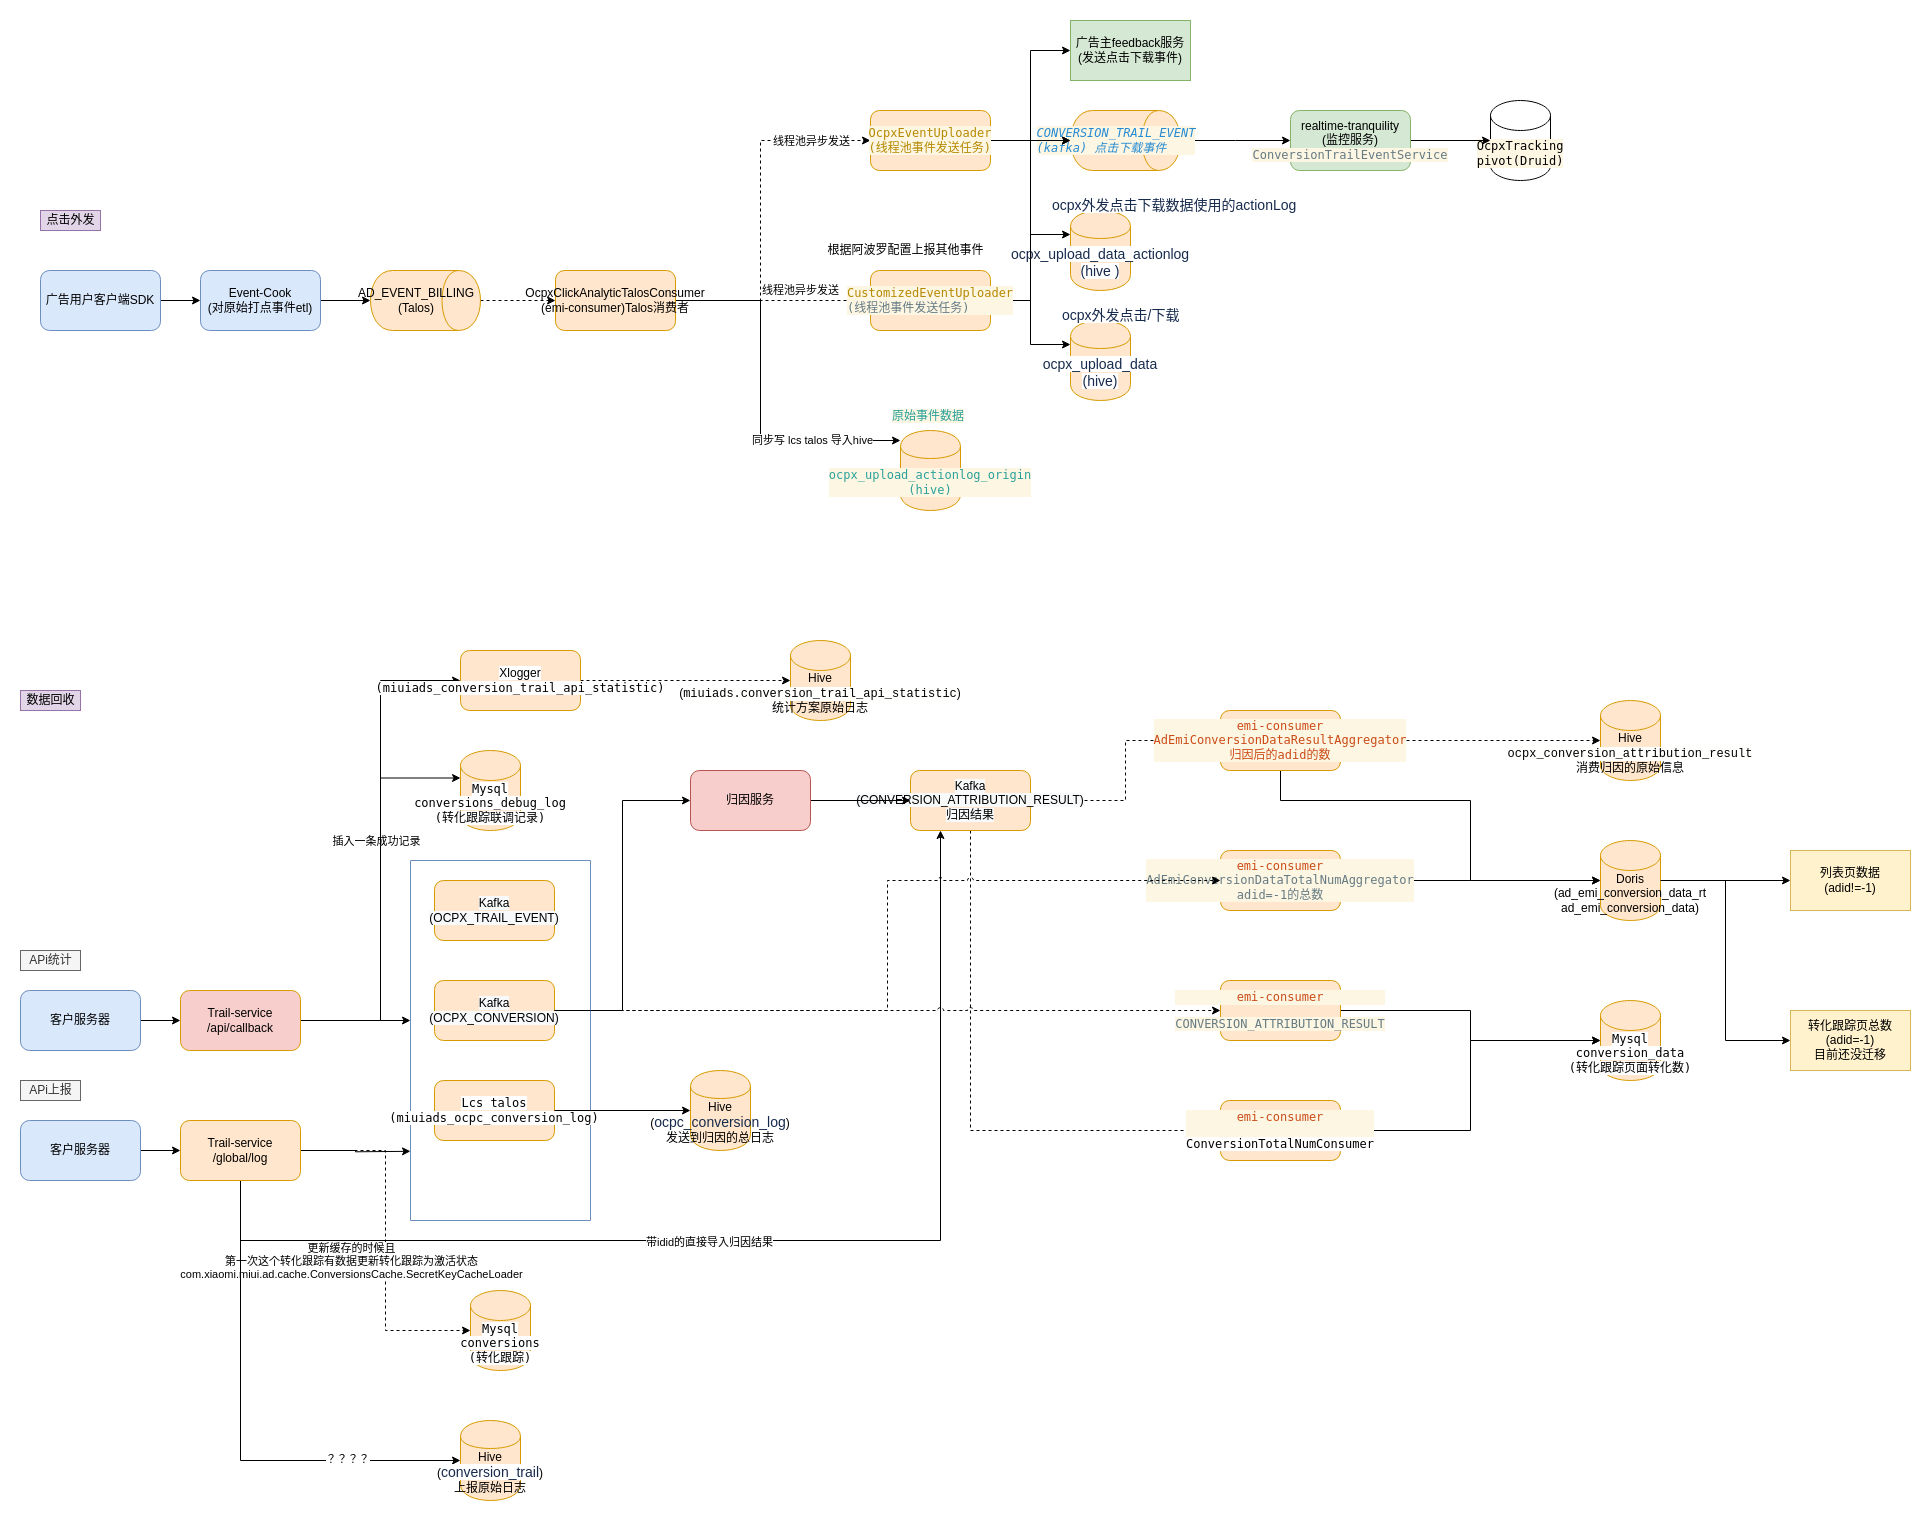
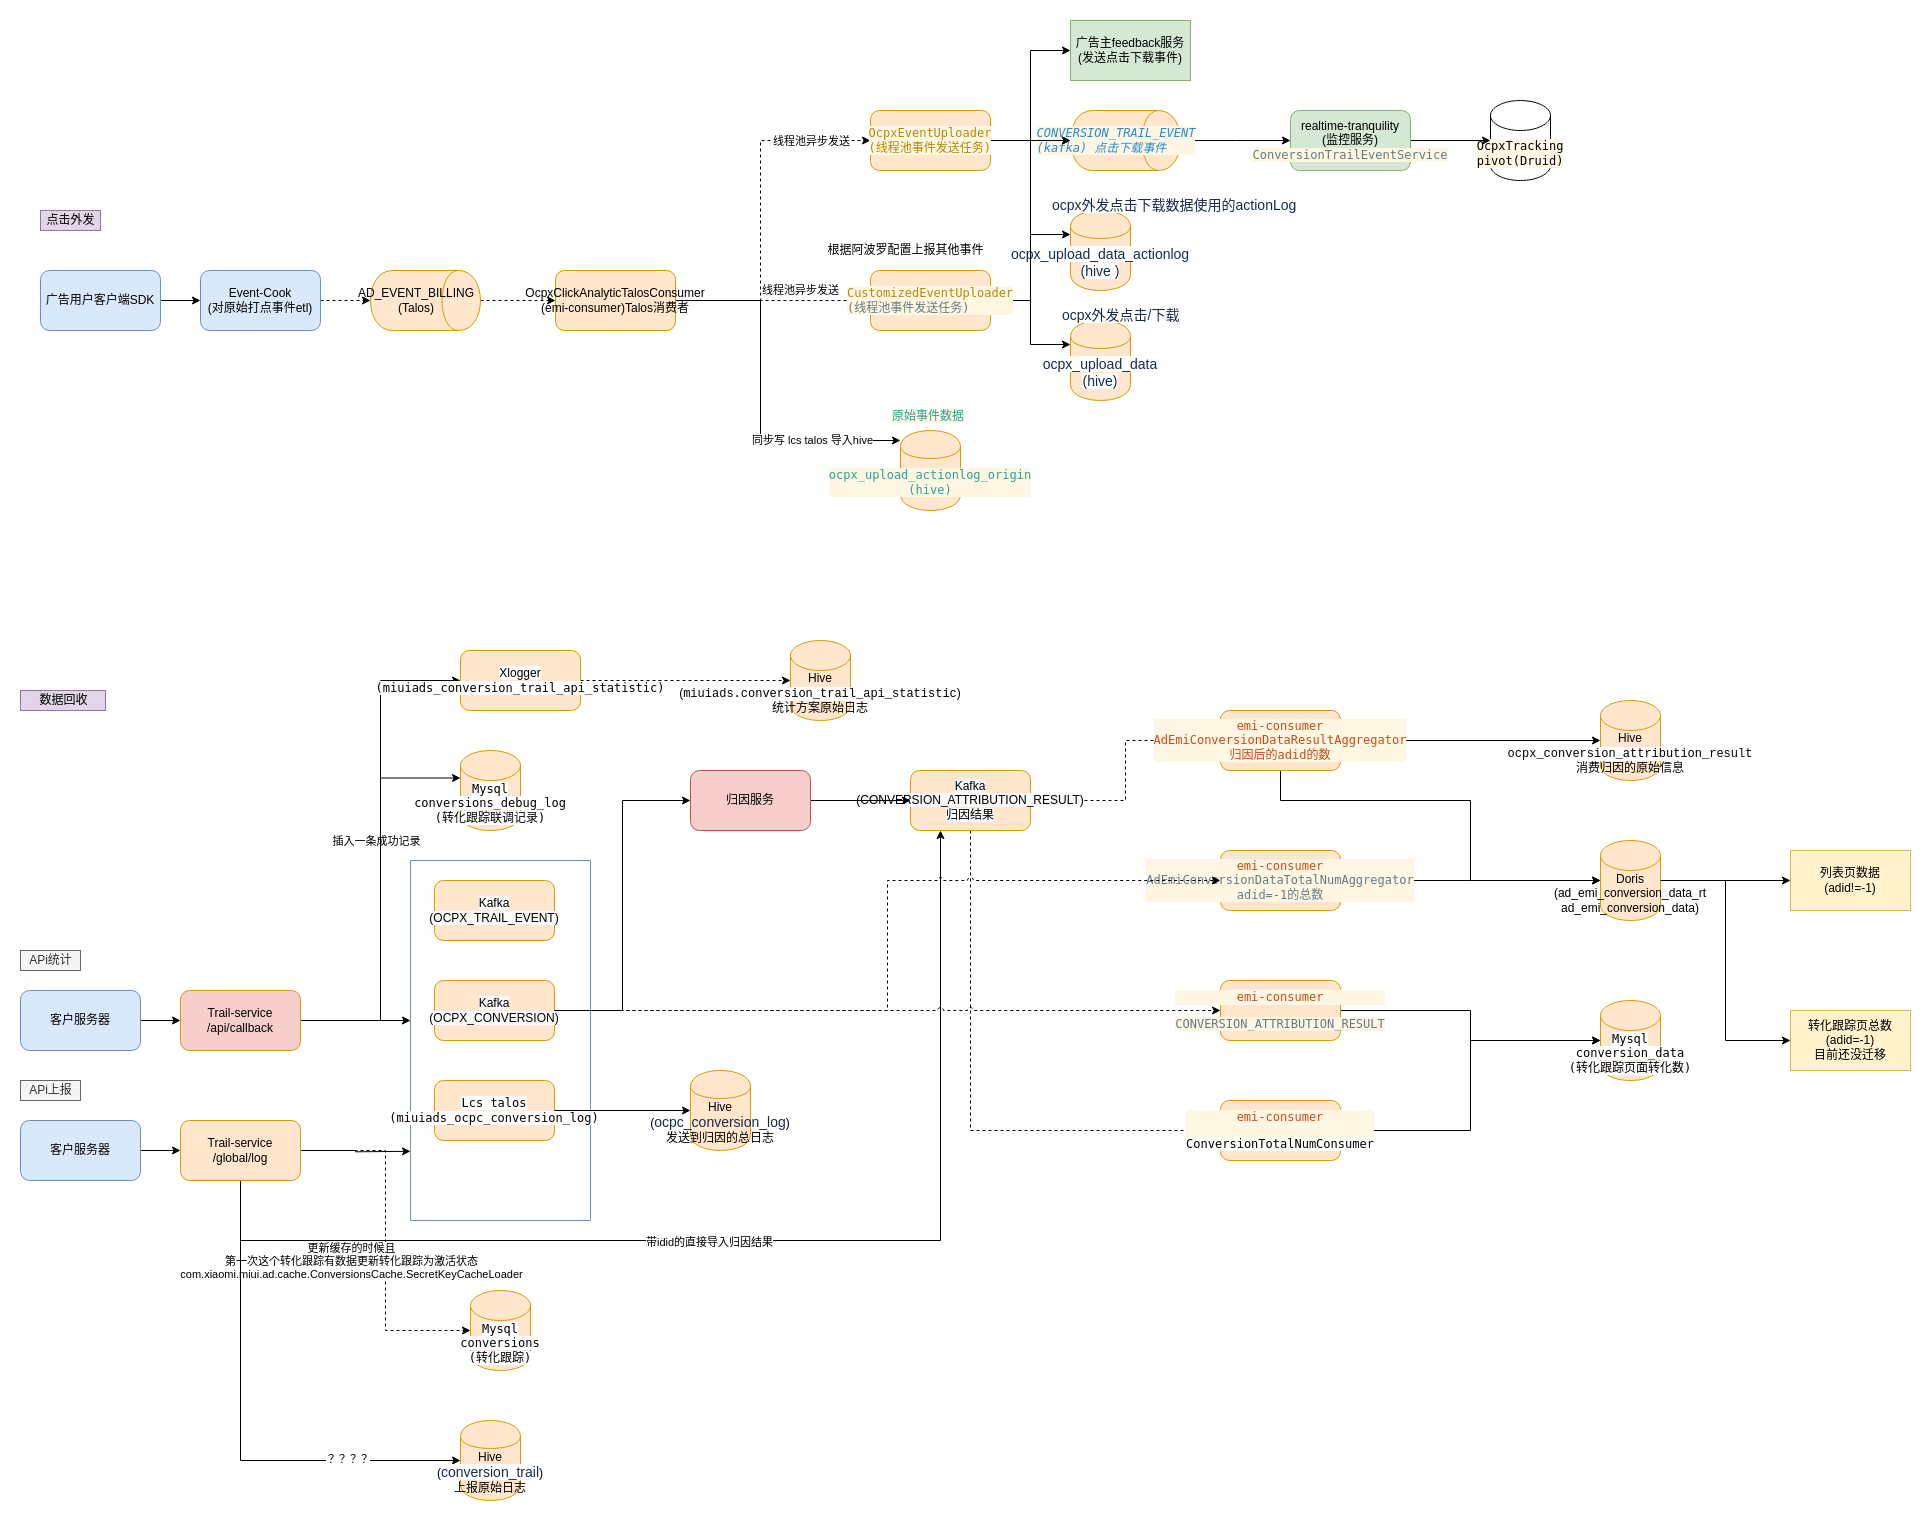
edge "Event-Cook (对原始打点事件etl)" -> "AD_EVENT_BILLING (Talos)": style solid -> dashed
node "数据回收": size 60x20 -> 85x20
edge "emi-consumer AdEmiConversionDataResultAggregator 归因后的adid的数" -> "Hive ocpx_conversion_attribution_result 消费归因的原始信息": style dashed -> solid
